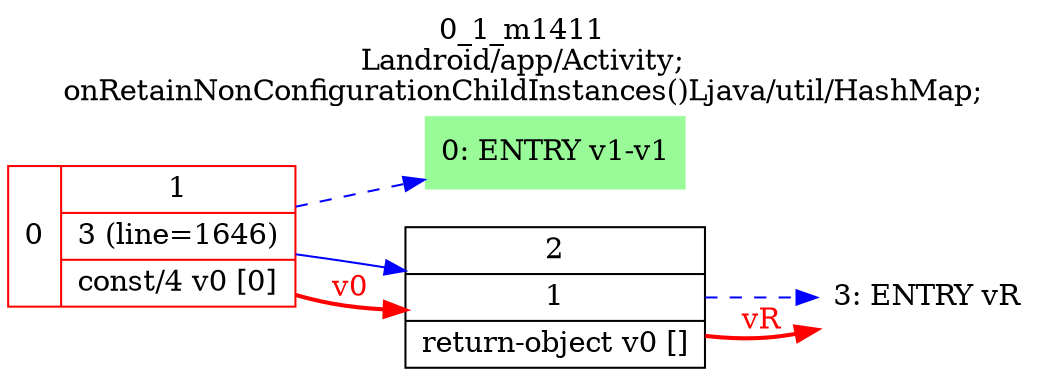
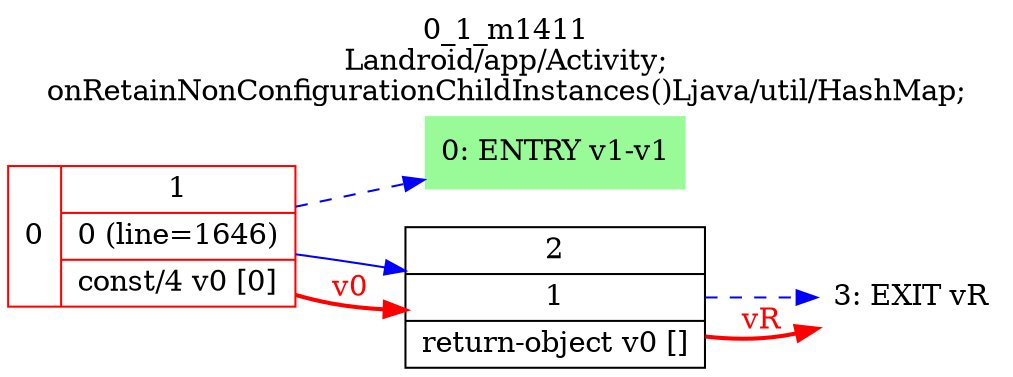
node "0": text "3 (line=1646)" -> "0 (line=1646)"
node "3: ENTRY vR": label "3: ENTRY vR" -> "3: EXIT vR"
